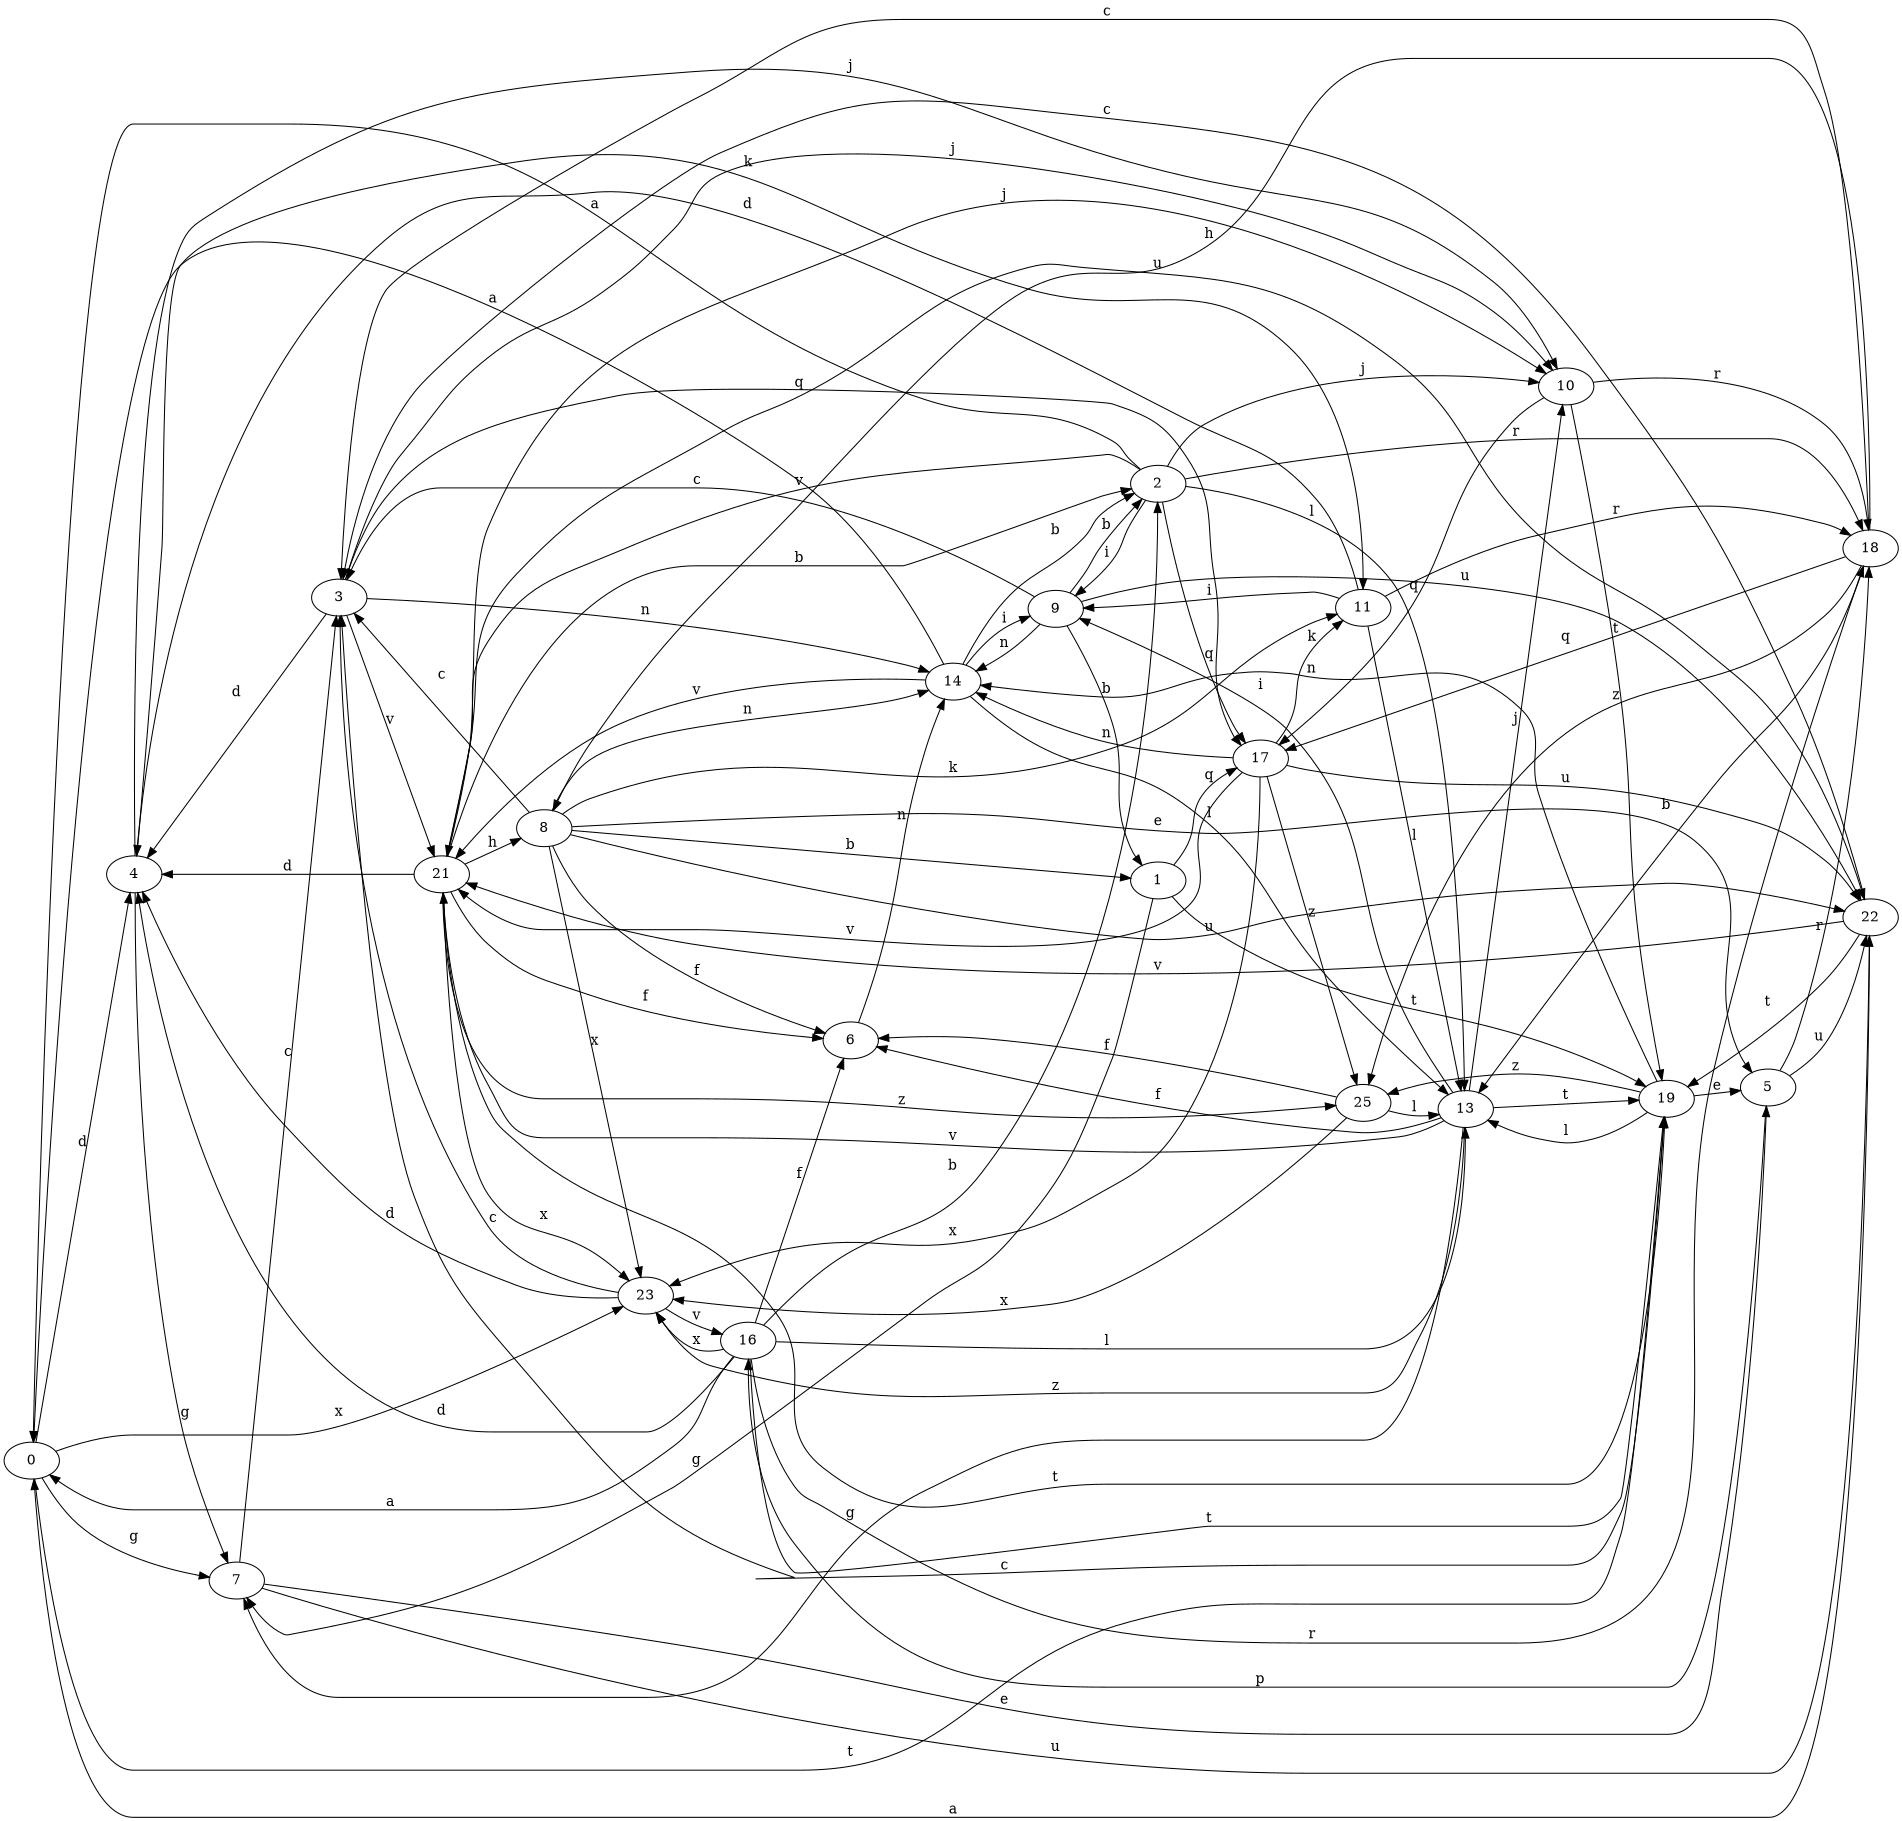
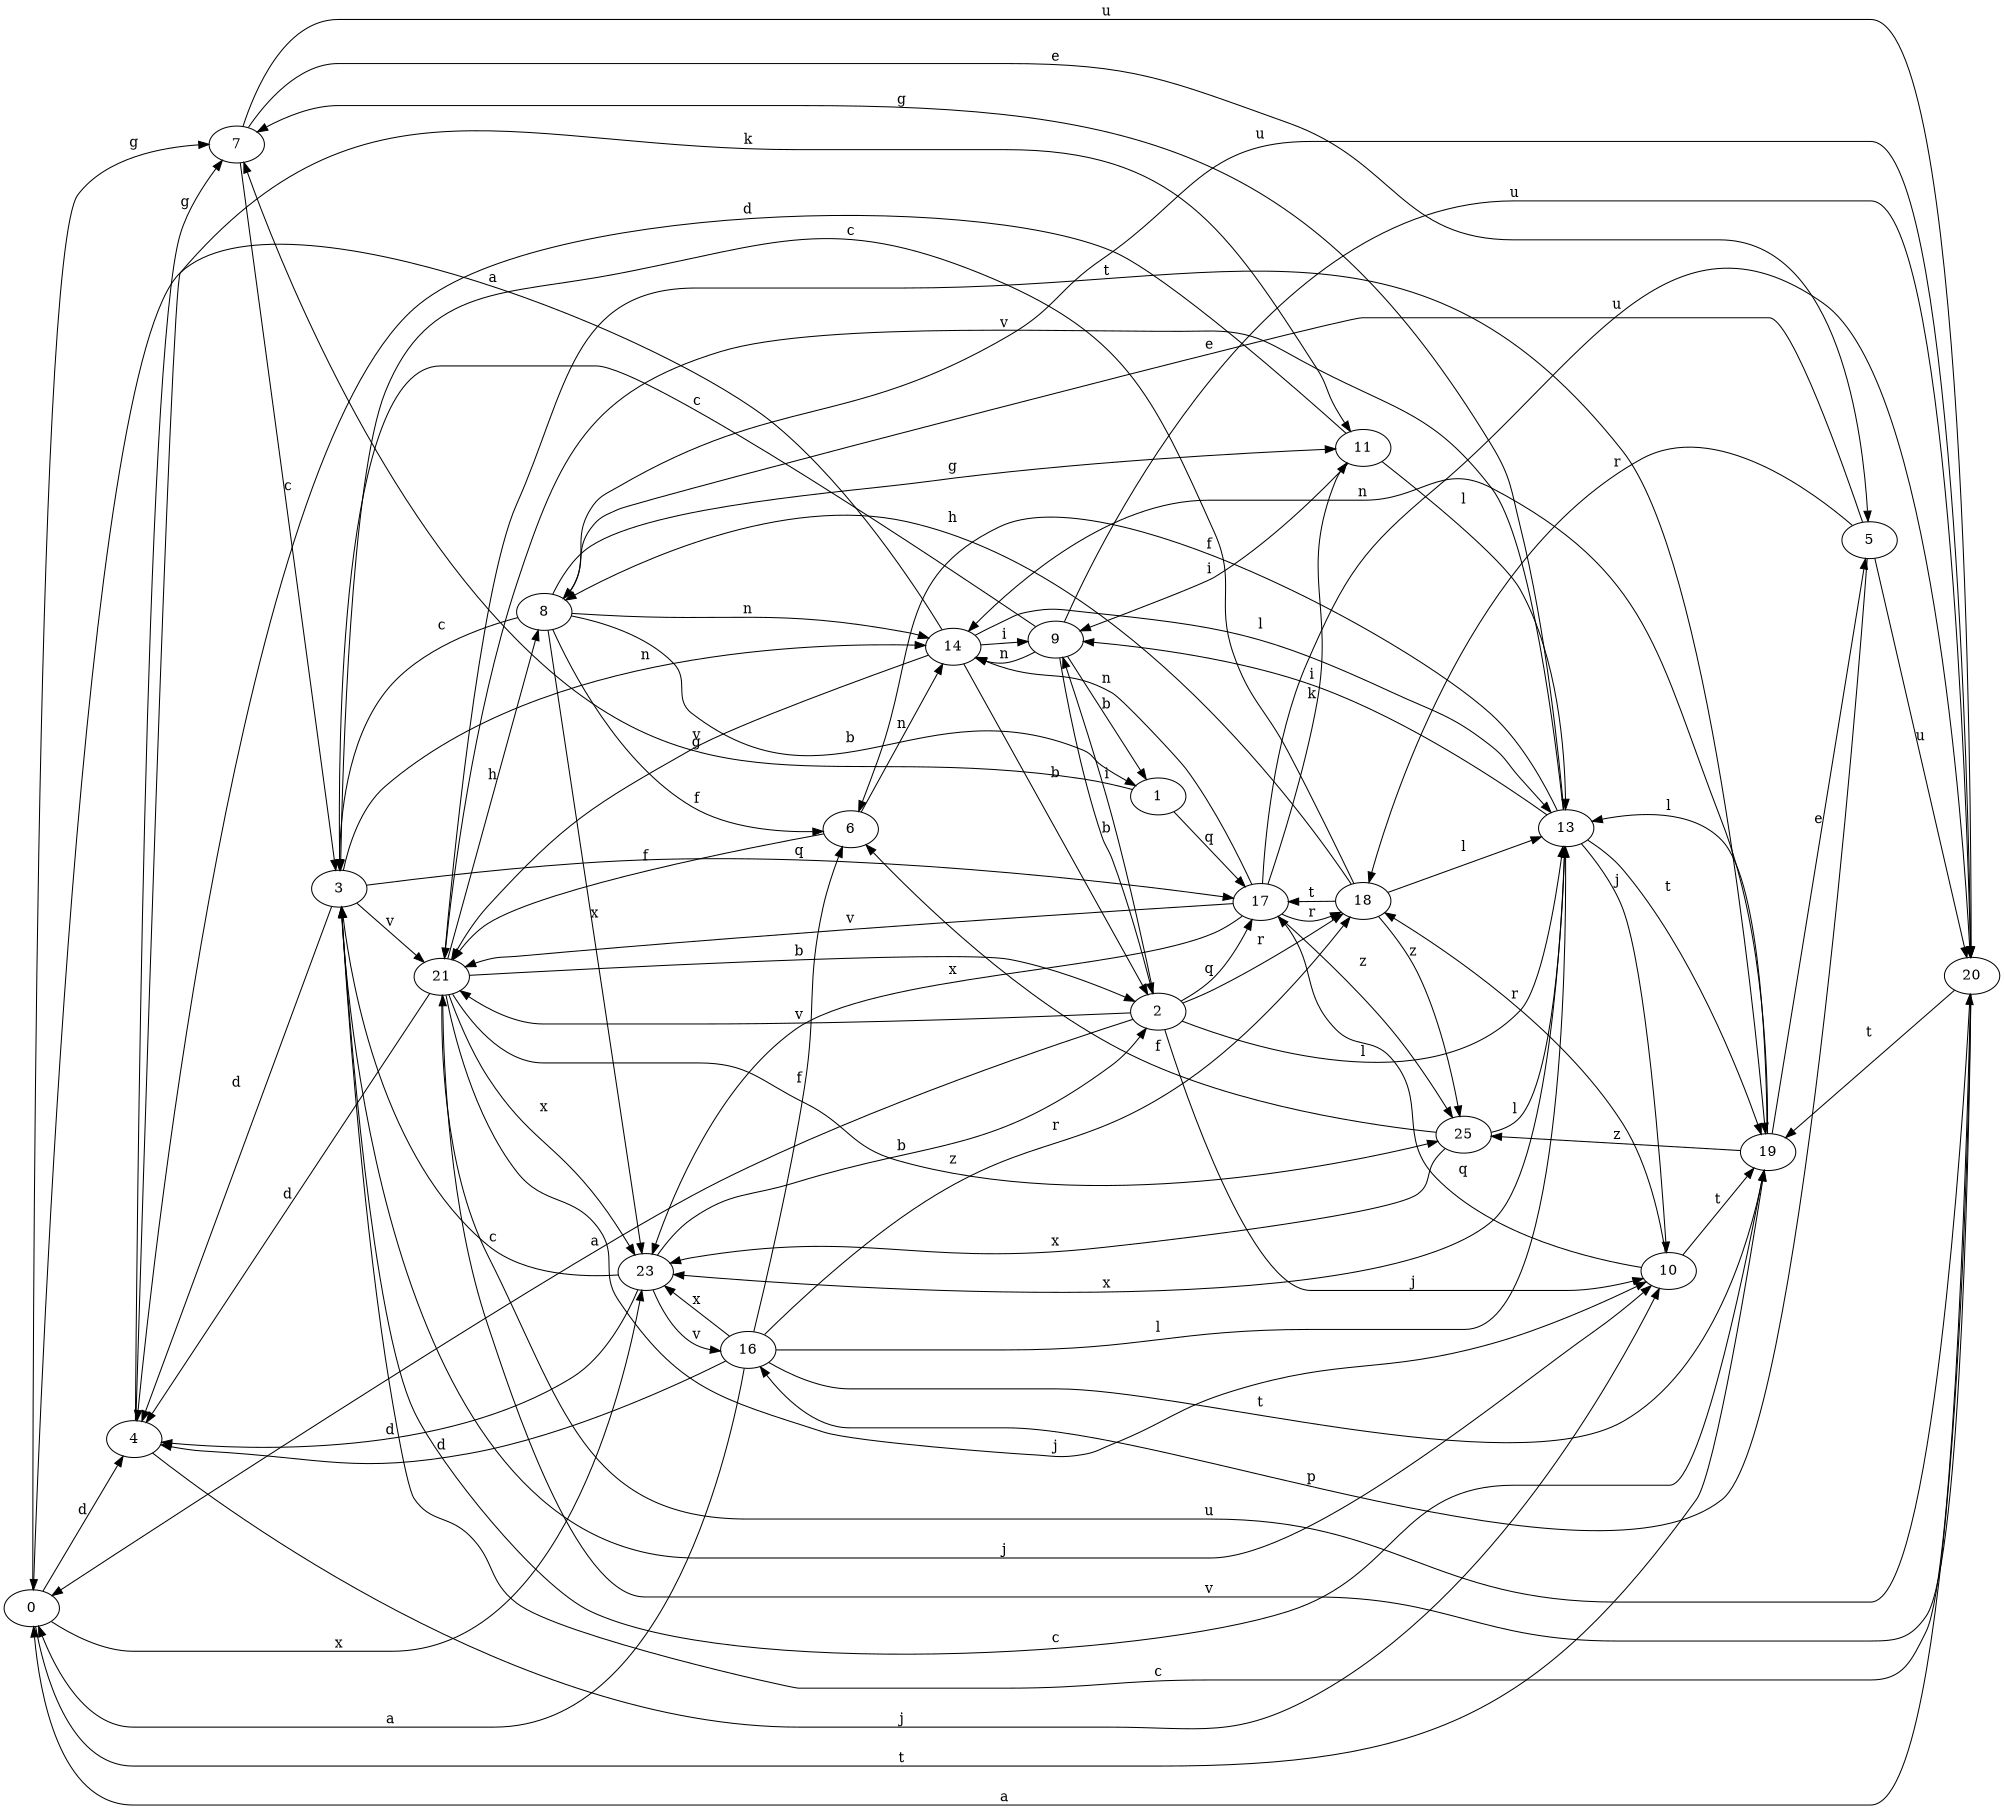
edge "11" -> "18": now "17" -> "18"
edge "18" -> "17": label "q" -> "t"
edge "8" -> "11": label "k" -> "g"
edge "18" -> "13": label "b" -> "l"
edge "8" -> "5": reversed
node "22": label "22" -> "20"
edge "16" -> "2": now "23" -> "2"
edge "21" -> "6": reversed
edge "1" -> "19": removed, label "t"
edge "13" -> "23": label "z" -> "x"
